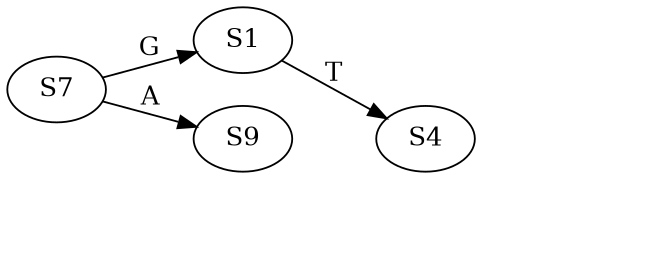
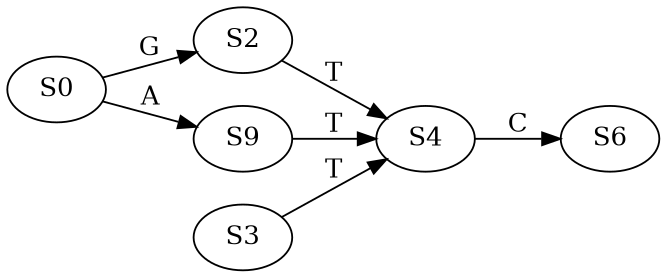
node "S1": label "S1" -> "S2"
node "S7": label "S7" -> "S0"
edge "S9" -> "S4": added, label "T"
node "S6": added
node "S3": added
